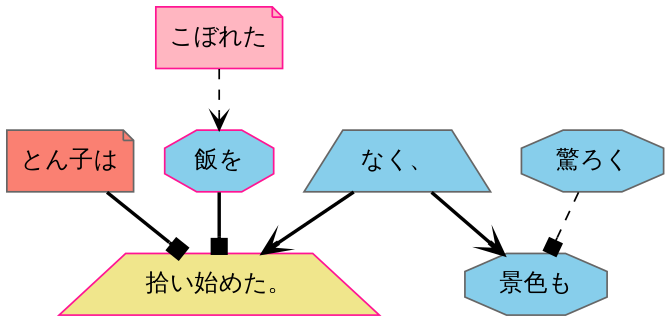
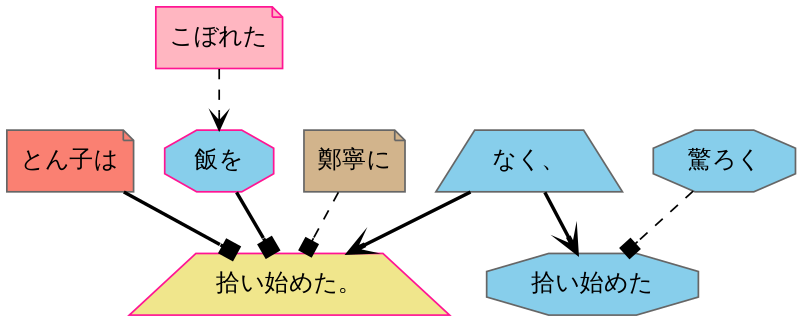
node "鄭寧に": added
node "景色も": label "景色も" -> "拾い始めた"
